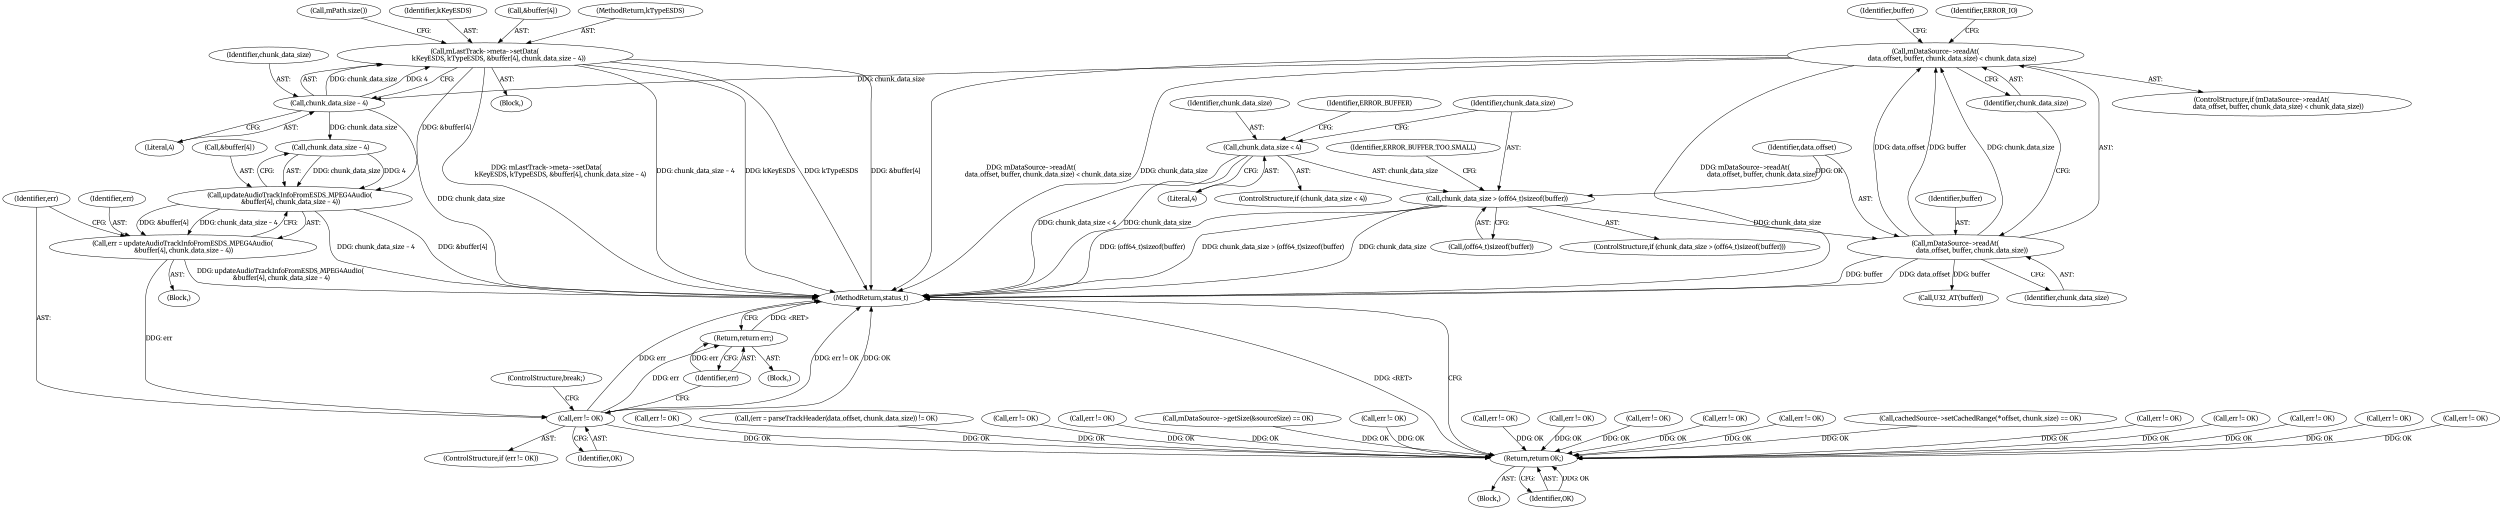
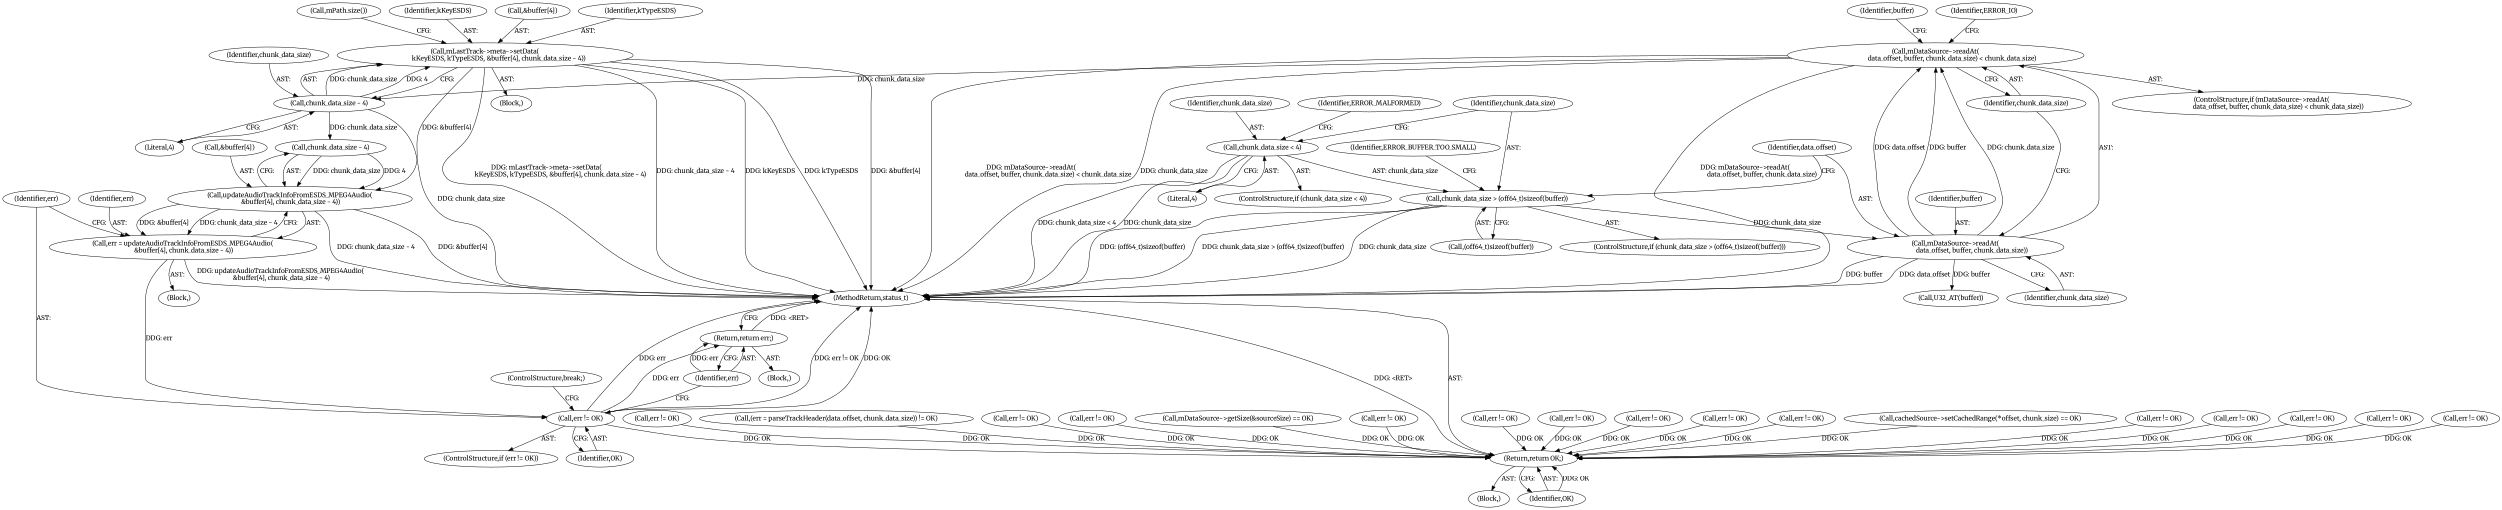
node "(MethodReturn,kTypeESDS)": label "(MethodReturn,kTypeESDS)" -> "(Identifier,kTypeESDS)"
node "(Identifier,ERROR_BUFFER)": label "(Identifier,ERROR_BUFFER)" -> "(Identifier,ERROR_MALFORMED)"
edge "(Identifier,data_offset)" -> "(Call,chunk_data_size > (off64_t)sizeof(buffer))": label "DDG: OK" -> "CFG: "
edge "(MethodReturn,status_t)" -> "(Return,return OK;)": label "CFG: " -> "AST: "
